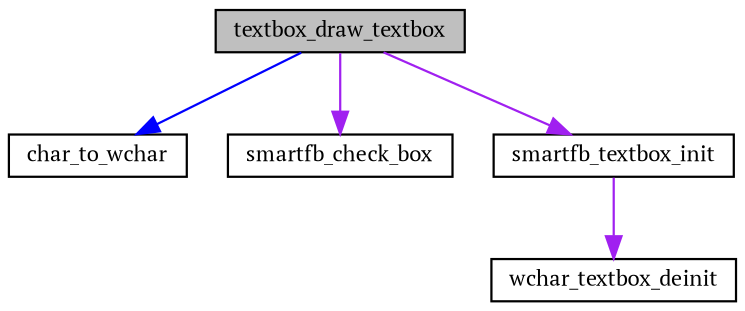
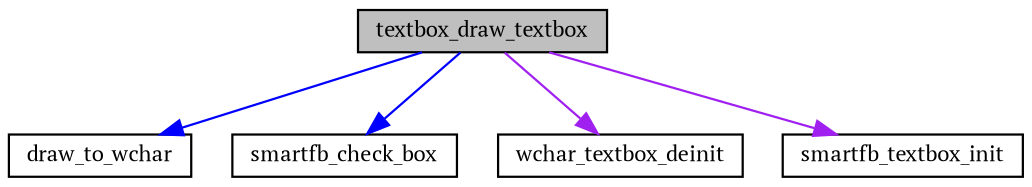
edge "textbox_draw_textbox" -> "smartfb_check_box": color purple -> blue
node "char_to_wchar": label "char_to_wchar" -> "draw_to_wchar"
edge "smartfb_textbox_init" -> "wchar_textbox_deinit": now "textbox_draw_textbox" -> "wchar_textbox_deinit"
